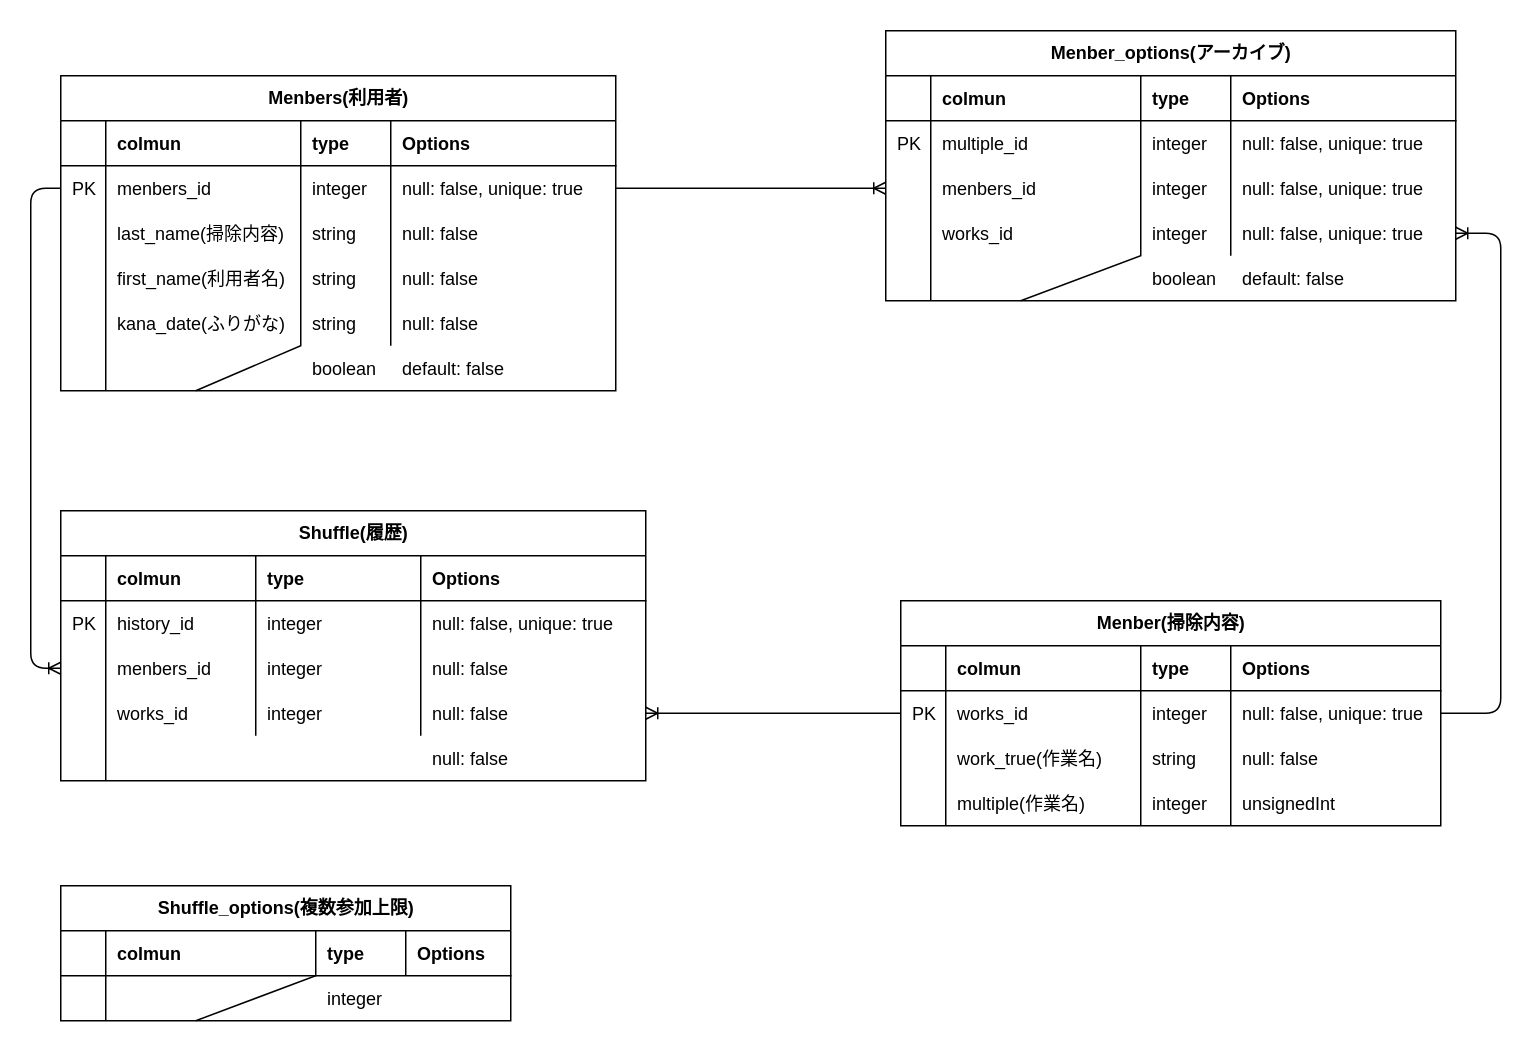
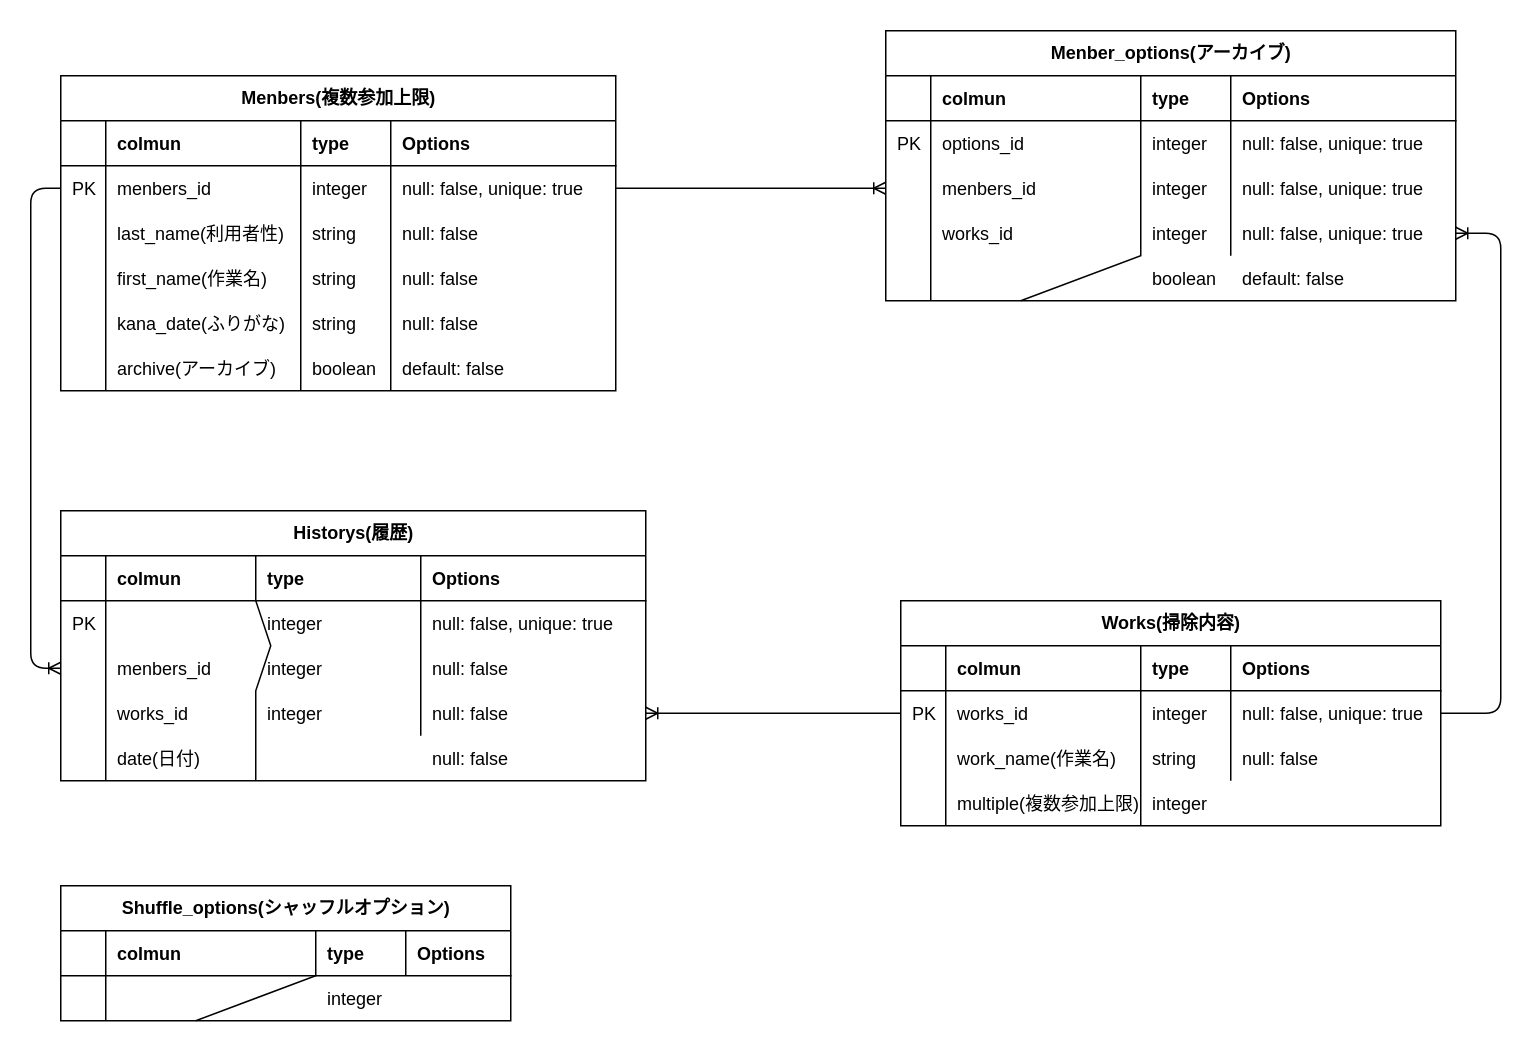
node "Menbers(利用者)": label "Menbers(利用者)" -> "Menbers(複数参加上限)"
node "multiple_id": label "multiple_id" -> "options_id"
node "last_name(掃除内容)": label "last_name(掃除内容)" -> "last_name(利用者性)"
node "first_name(利用者名)": label "first_name(利用者名)" -> "first_name(作業名)"
node "archive(アーカイブ)": added
node "Shuffle(履歴)": label "Shuffle(履歴)" -> "Historys(履歴)"
node "history_id": removed
node "Menber(掃除内容)": label "Menber(掃除内容)" -> "Works(掃除内容)"
node "date(日付)": added
node "work_true(作業名)": label "work_true(作業名)" -> "work_name(作業名)"
node "unsignedInt": removed
node "multiple(作業名)": label "multiple(作業名)" -> "multiple(複数参加上限)"
node "Shuffle_options(複数参加上限)": label "Shuffle_options(複数参加上限)" -> "Shuffle_options(シャッフルオプション)"
